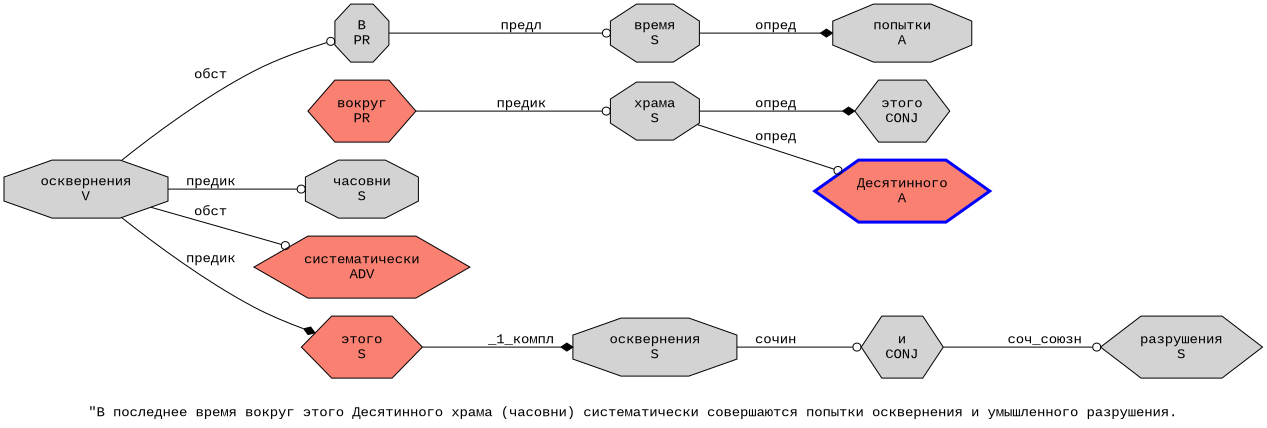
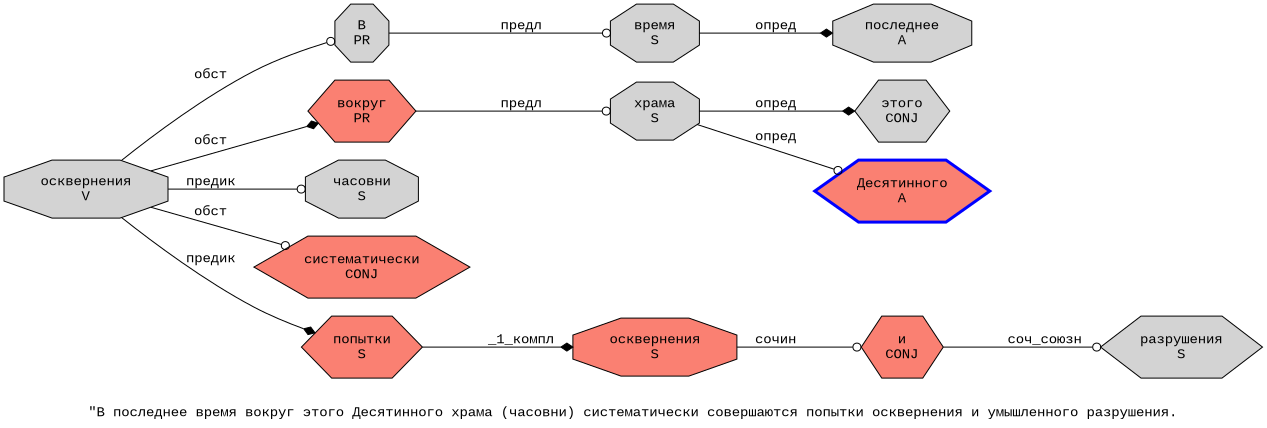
node "попытки A": label "попытки A" -> "последнее A"
edge "вокруг PR" -> "храма S": label "предик" -> "предл"
edge "осквернения V" -> "вокруг PR": added, label "обст"
node "систематически ADV": label "систематически ADV" -> "систематически CONJ"
node "этого S": label "этого S" -> "попытки S"
node "осквернения S": fillcolor lightgrey -> salmon
node "и CONJ": fillcolor lightgrey -> salmon
